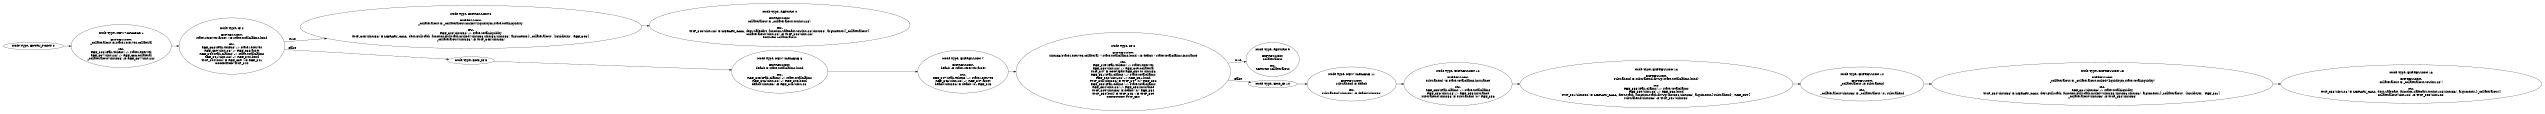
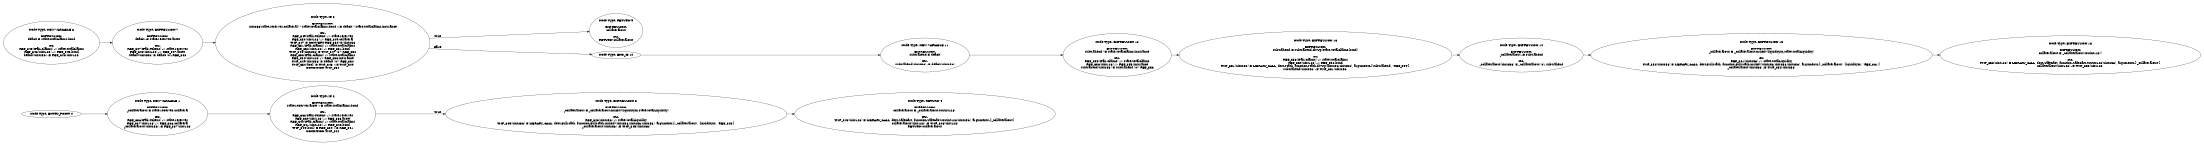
node "Node Type: END_IF 5": removed
